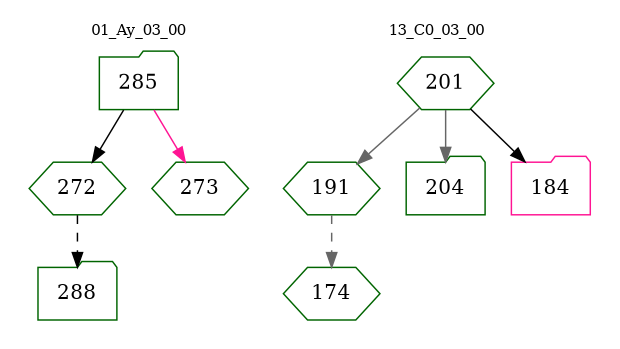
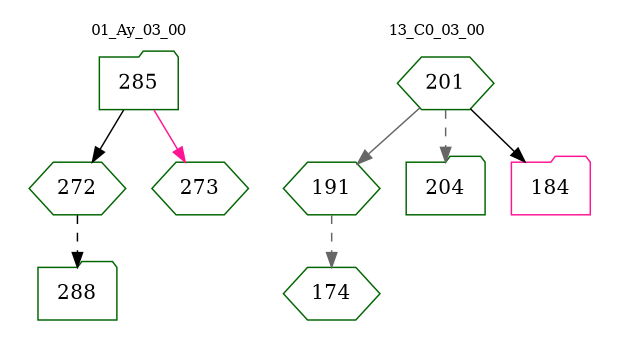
edge "201" -> "204": style solid -> dashed
